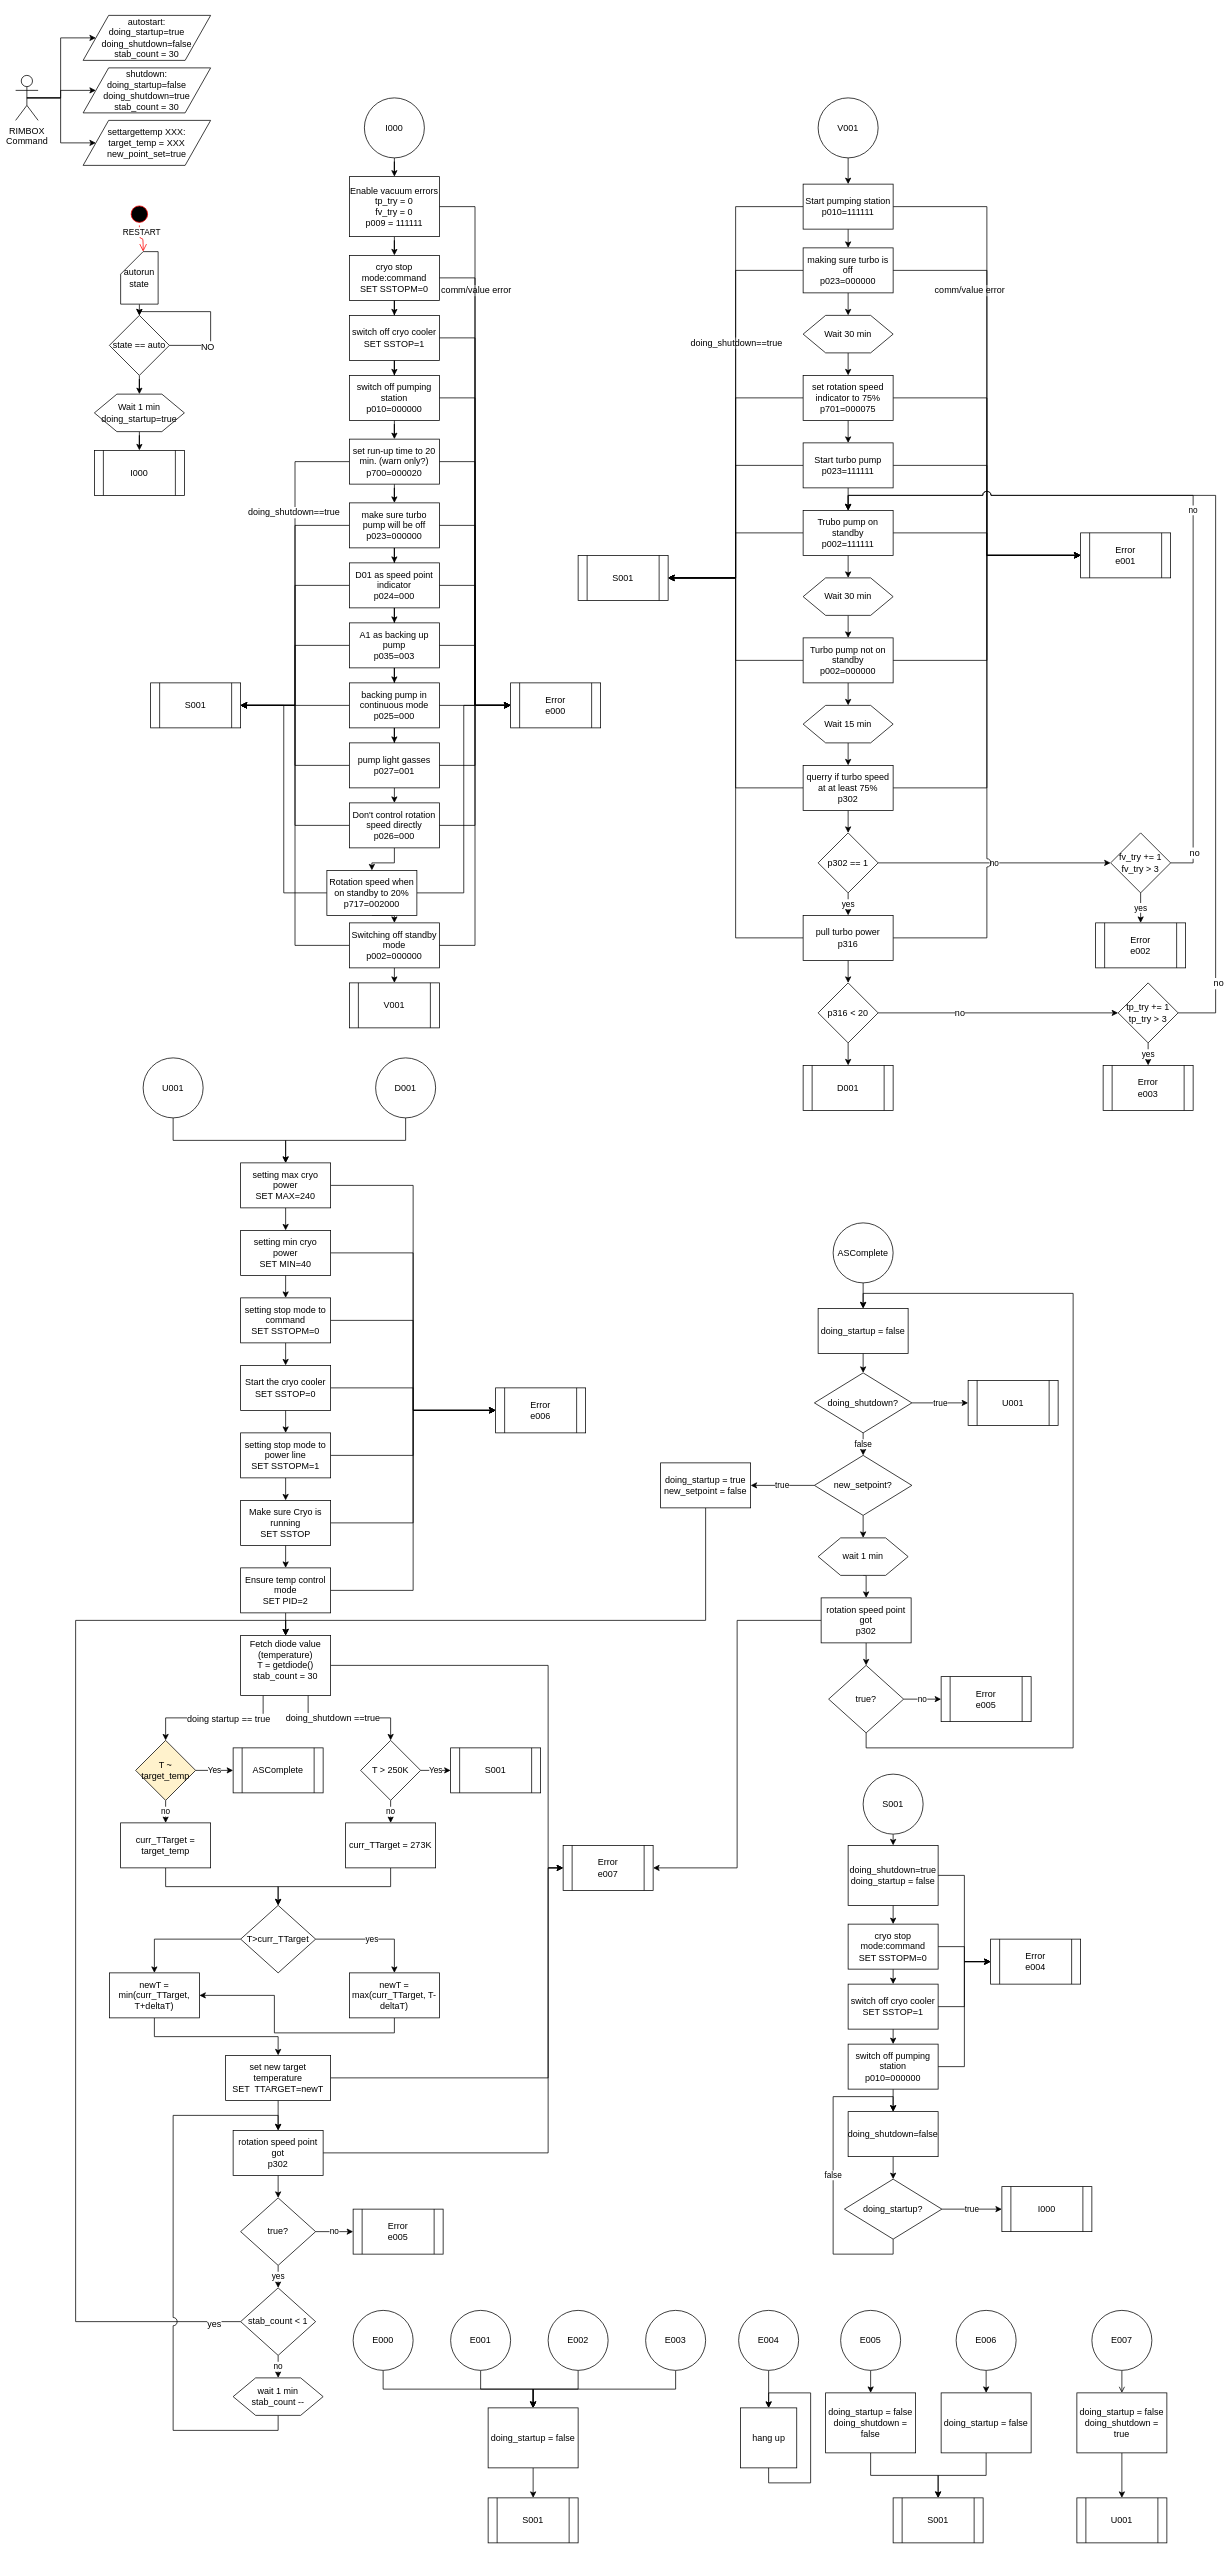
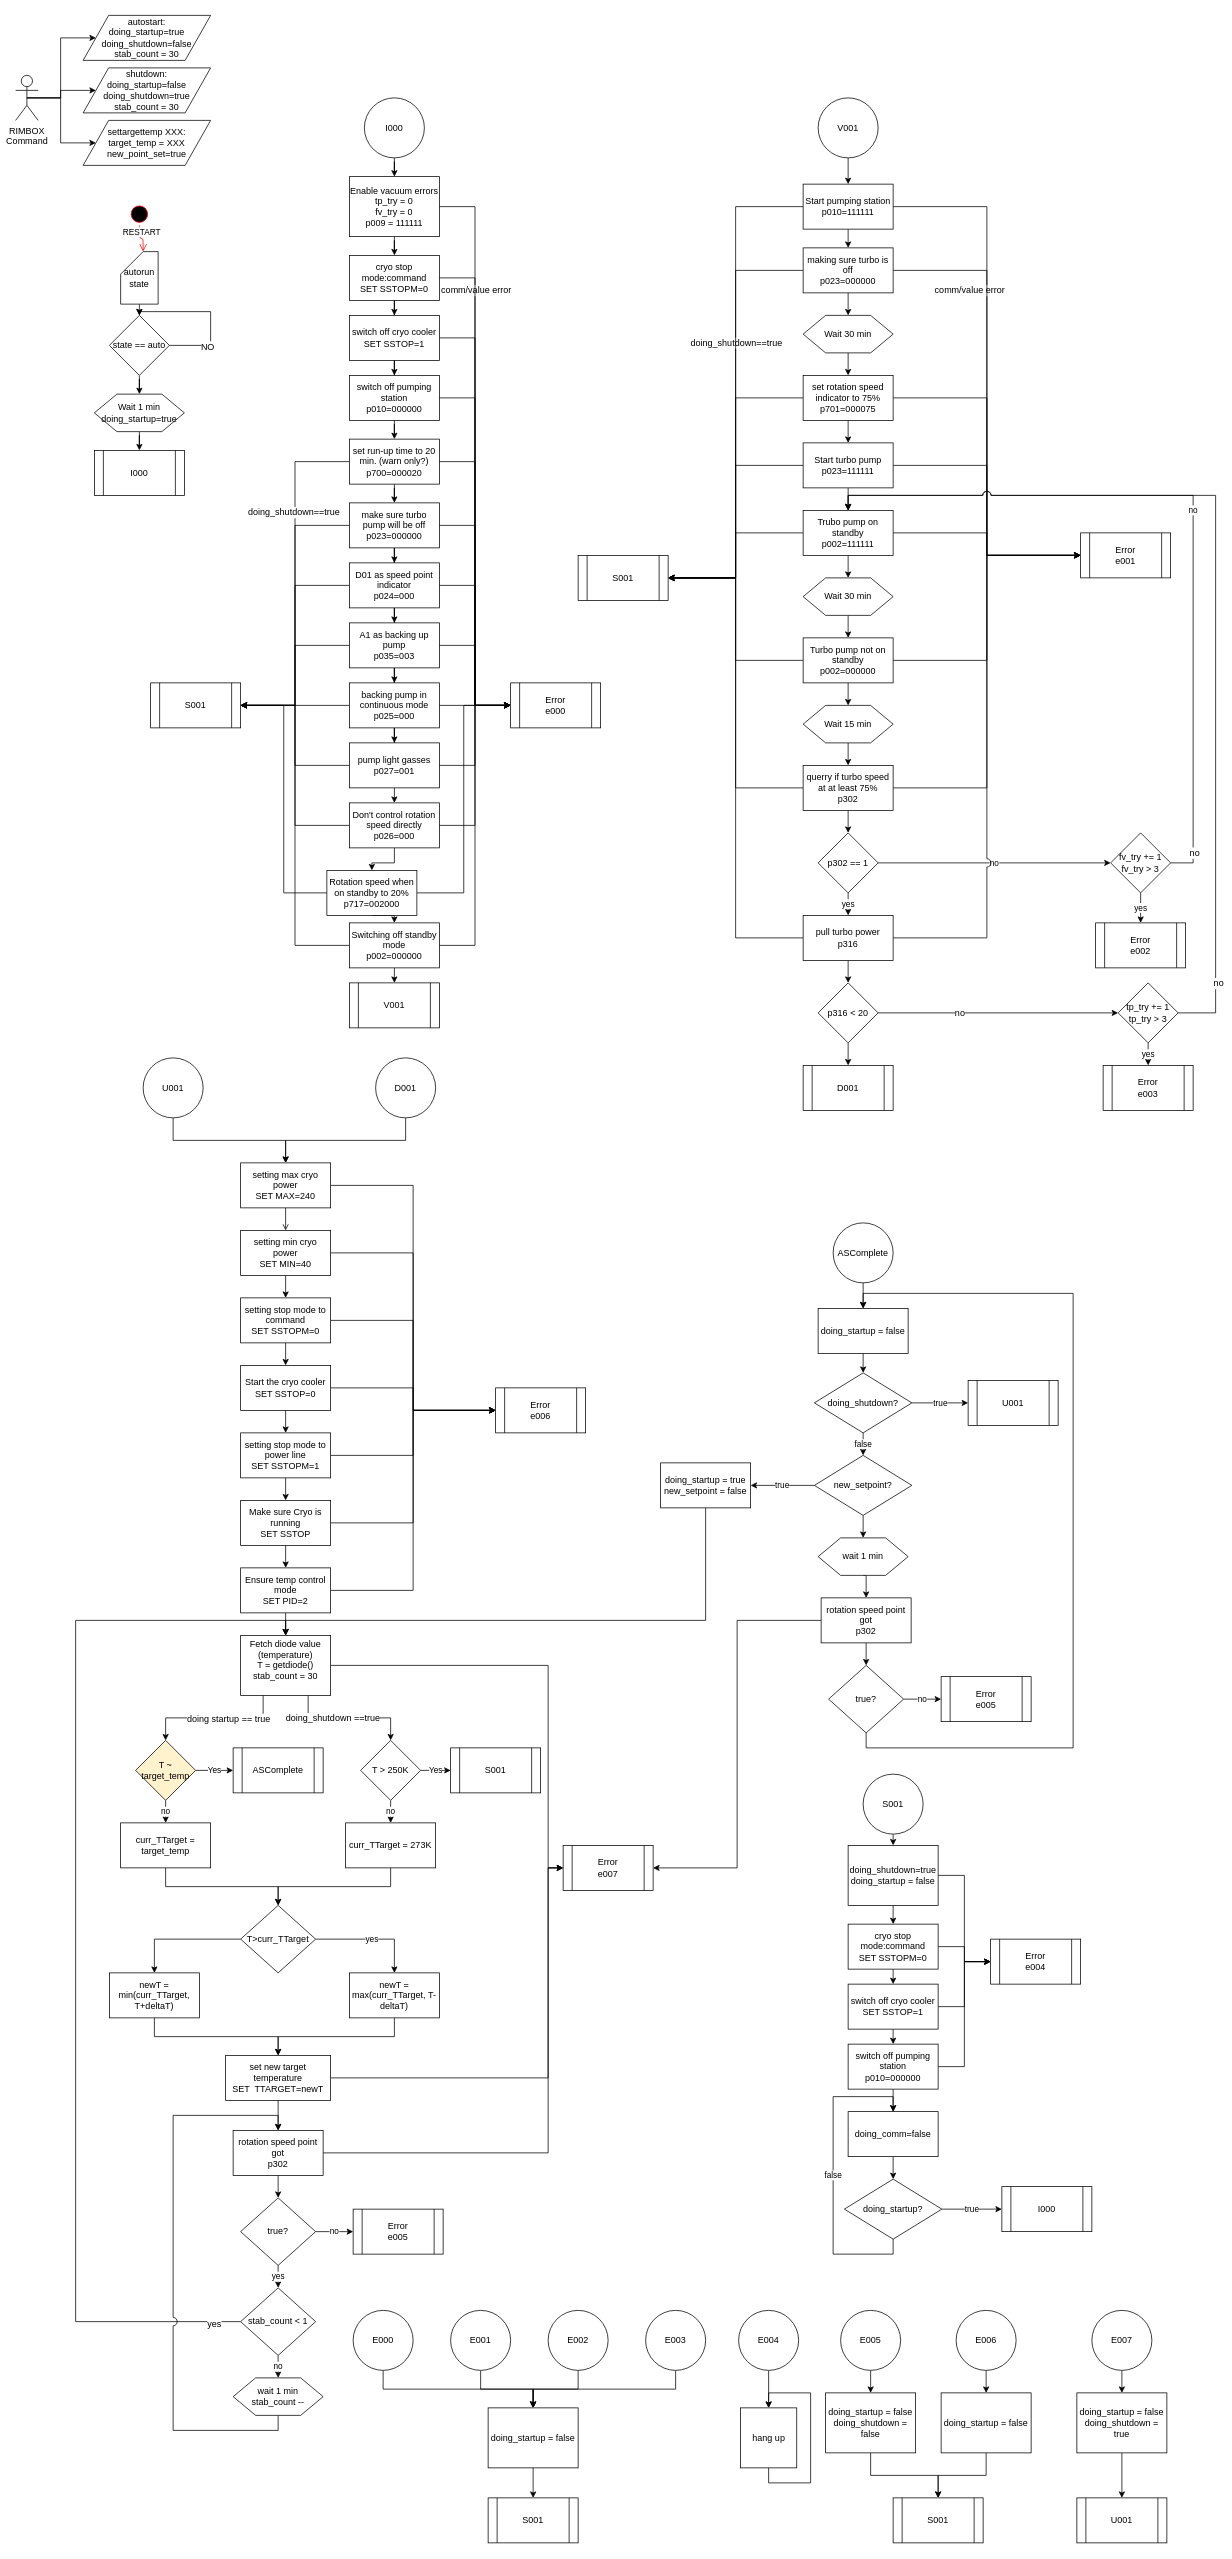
edge "setting max cryo power SET MAX=240" -> "setting min cryo power SET MIN=40": arrowhead classic -> open
edge "newT = max(curr_TTarget, T-deltaT)" -> "newT = min(curr_TTarget, T+deltaT)": now "newT = max(curr_TTarget, T-deltaT)" -> "set new target temperature SET TTARGET=newT"
node "doing_shutdown=false": label "doing_shutdown=false" -> "doing_comm=false"
edge "E007" -> "doing_startup = false doing_shutdown = true": arrowhead open -> classic
